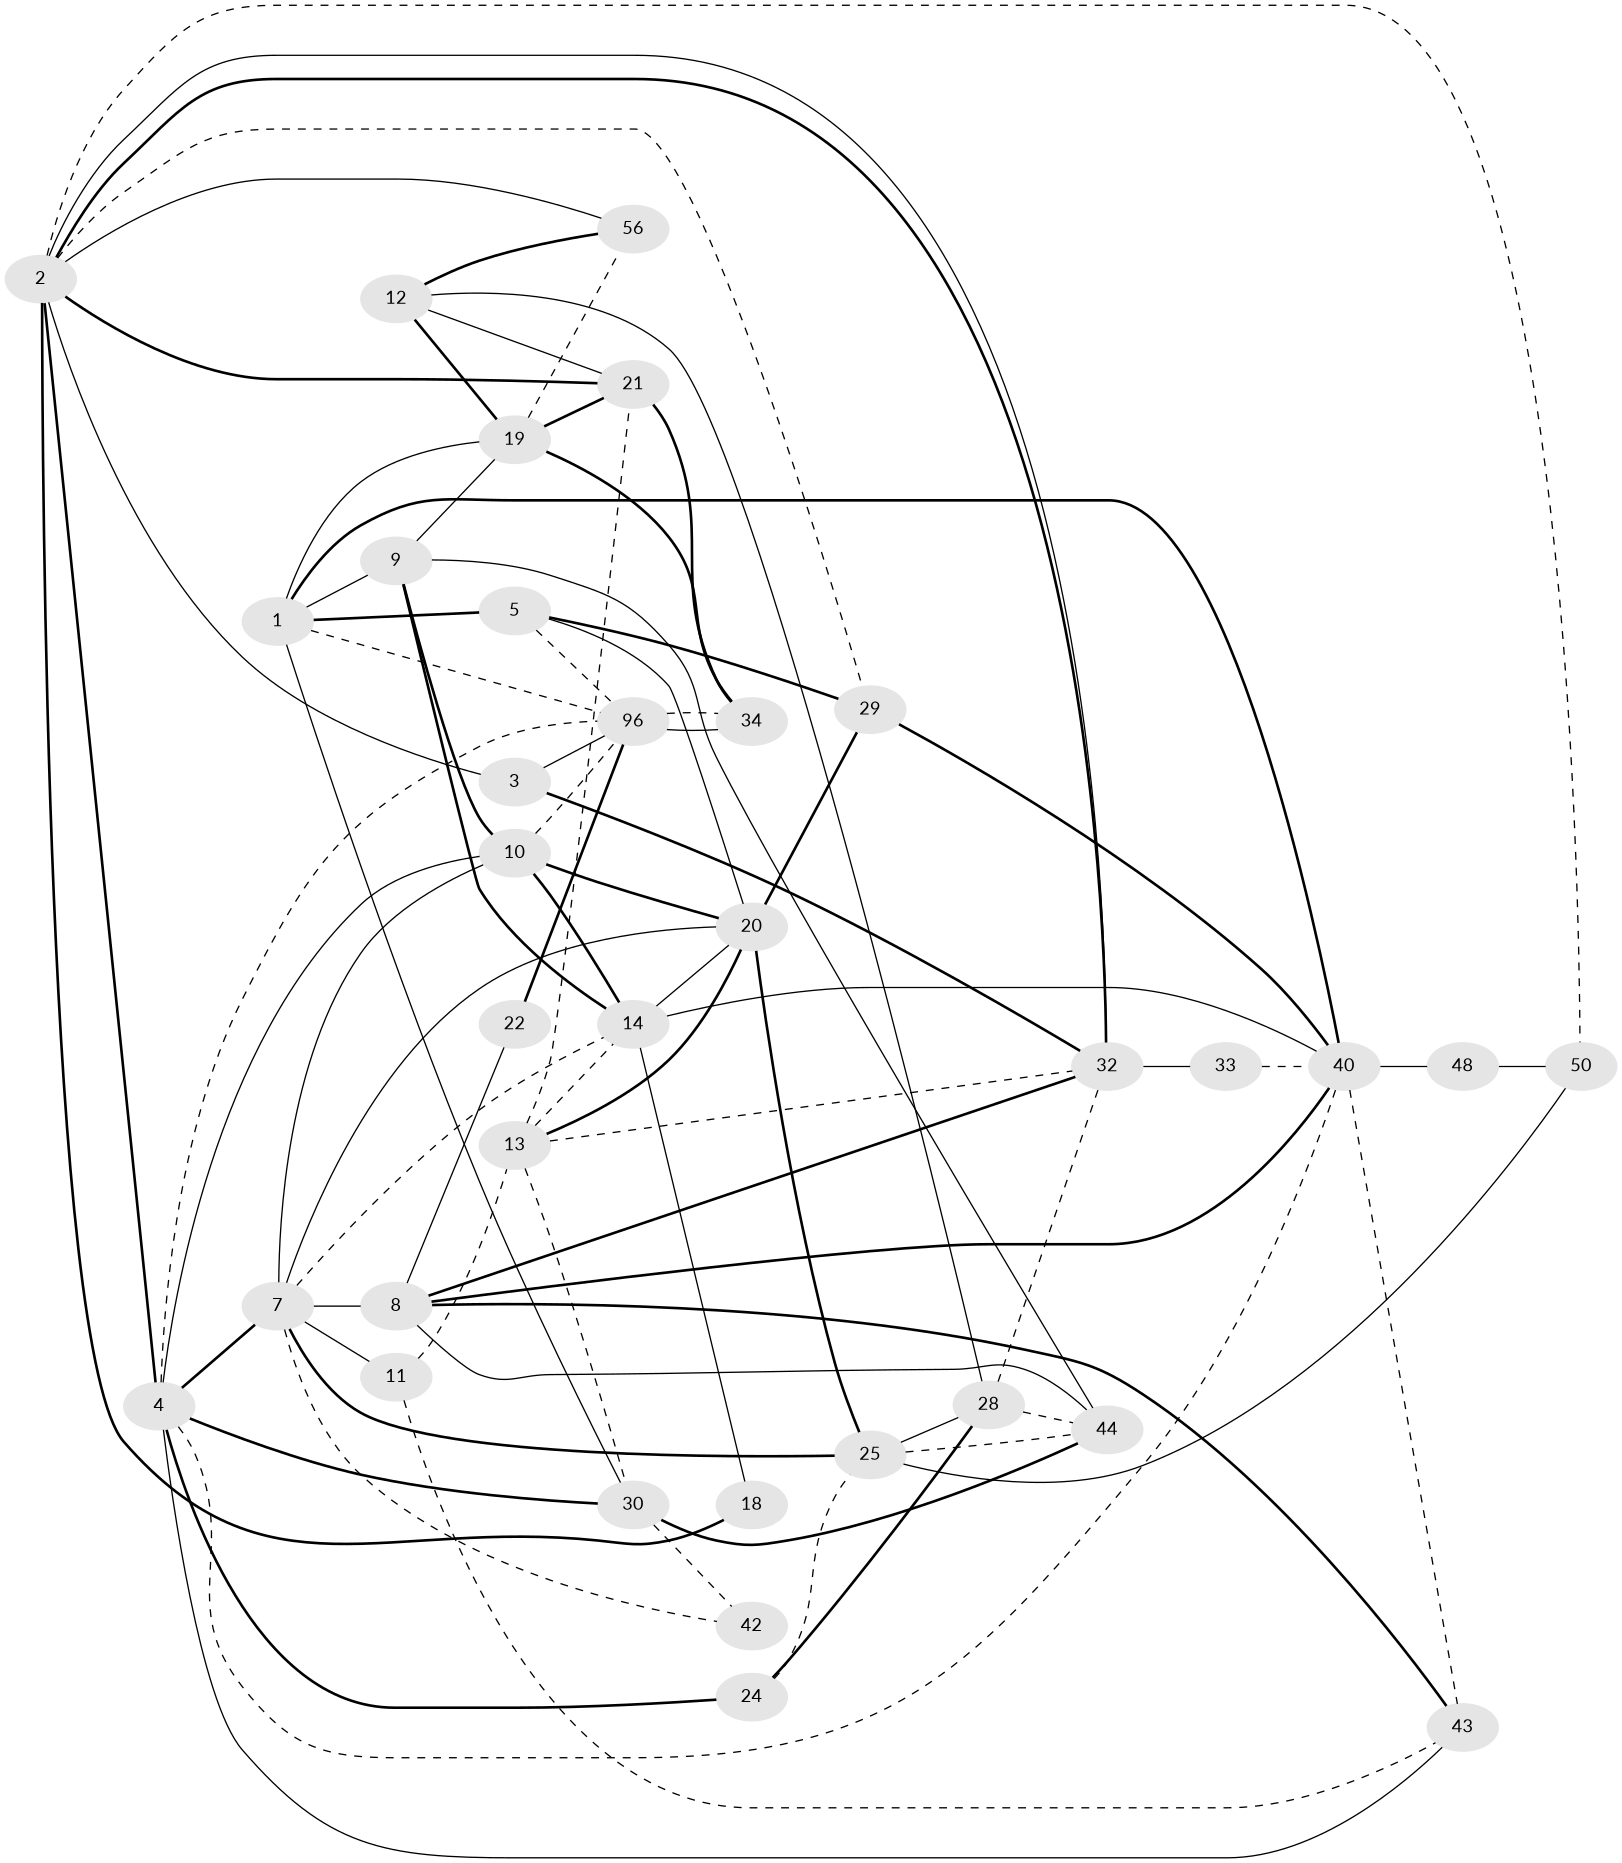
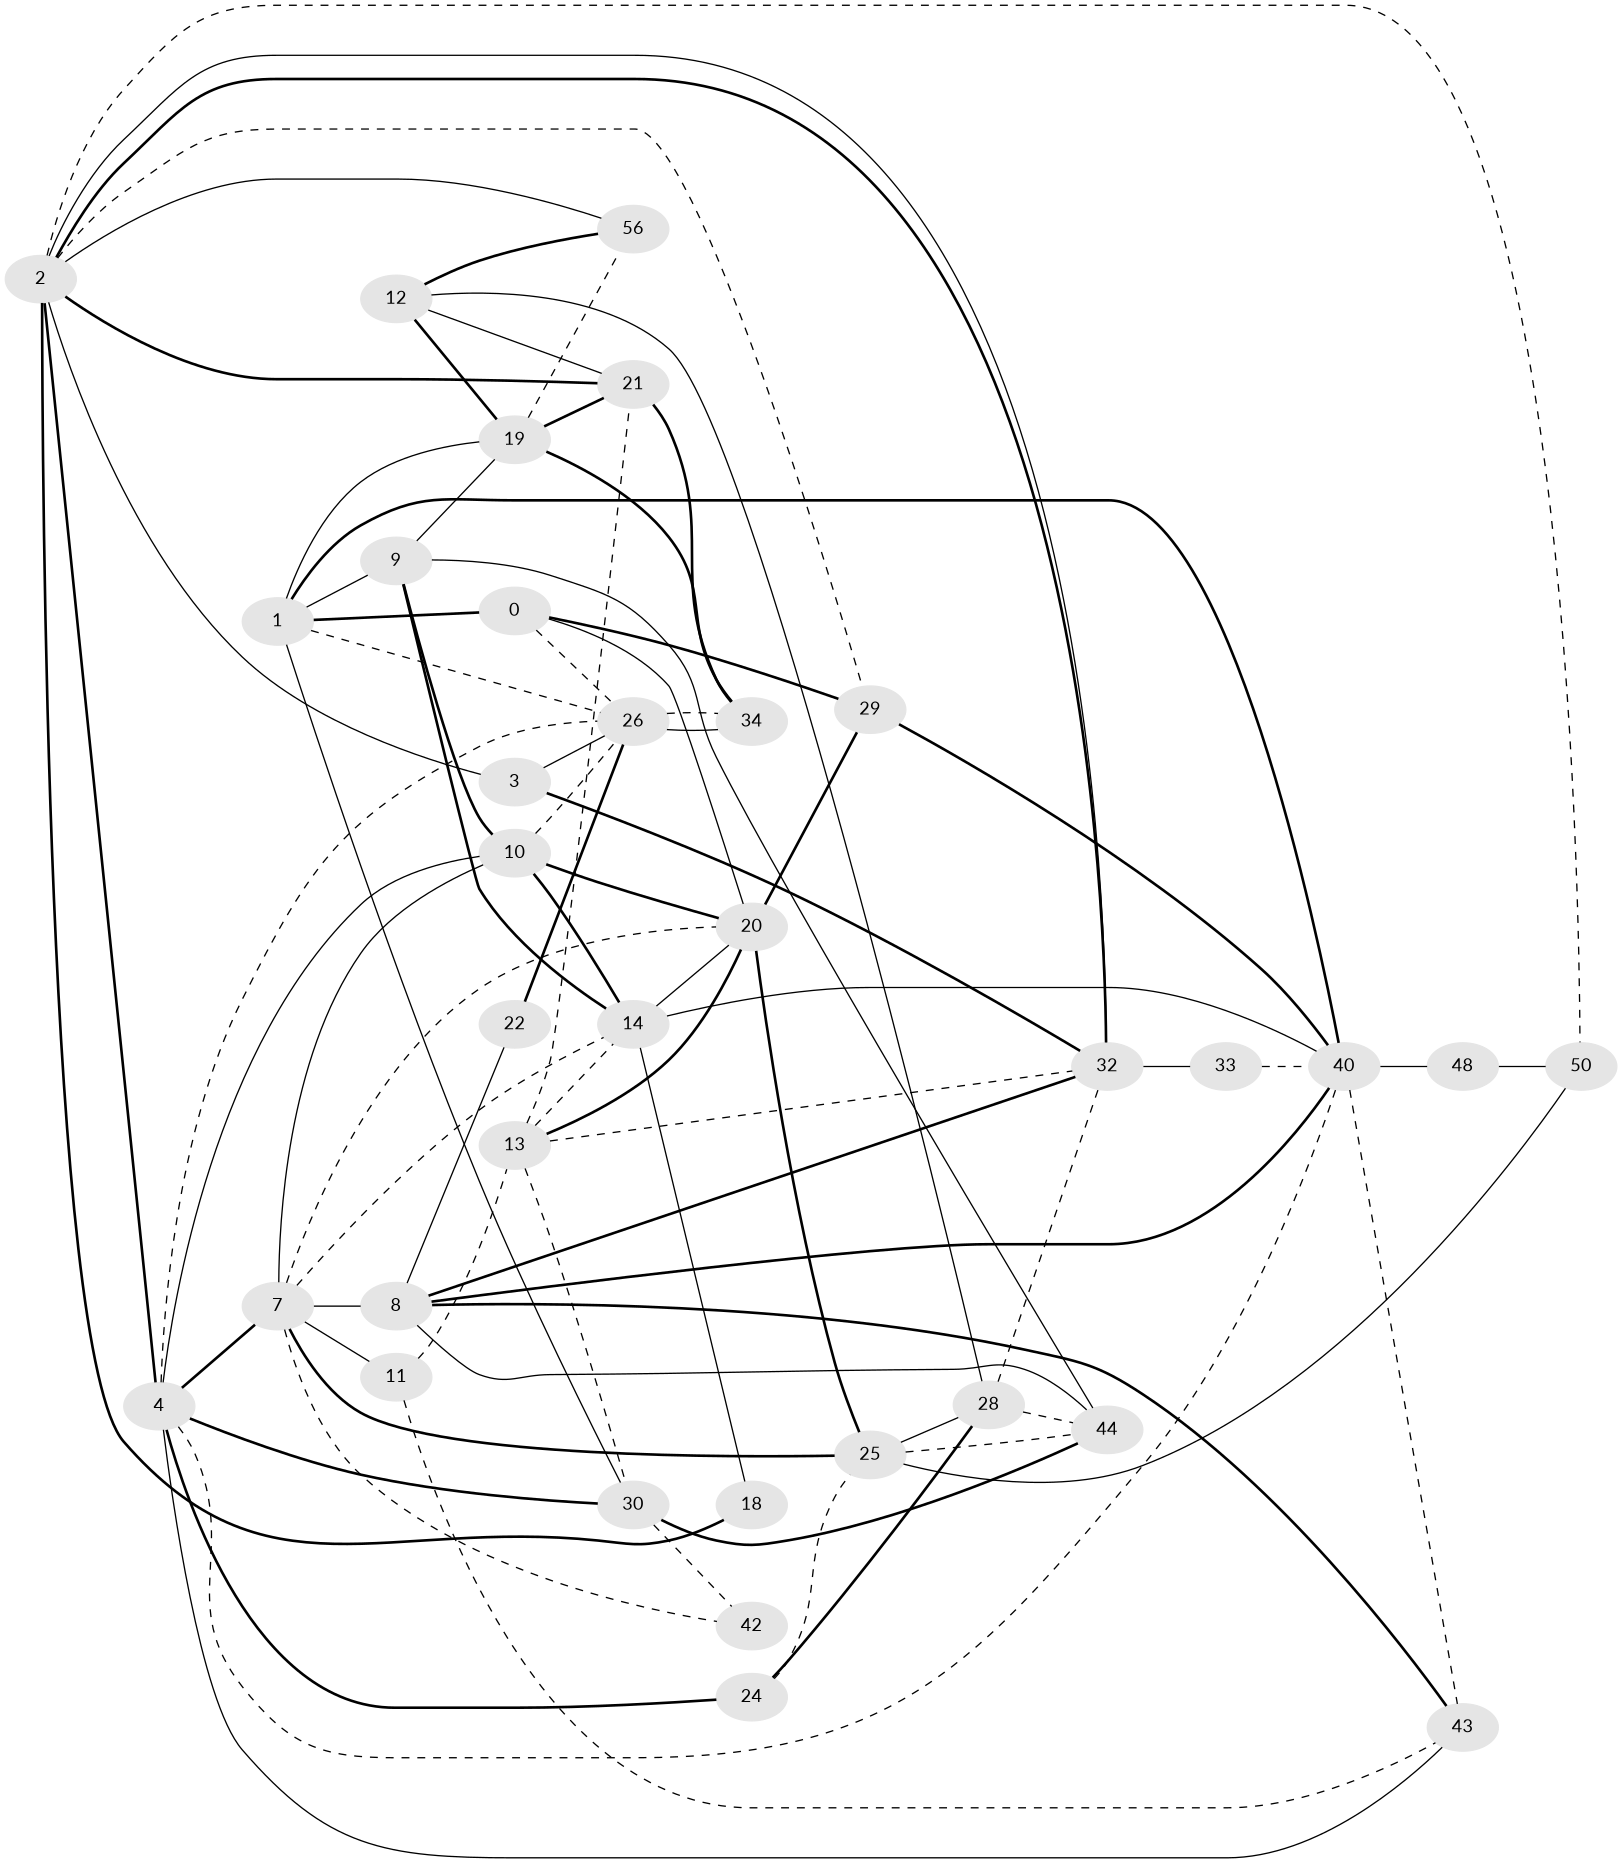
node "5": label "5" -> "0"
node "96": label "96" -> "26"
edge "20" -- "7": style solid -> dashed
